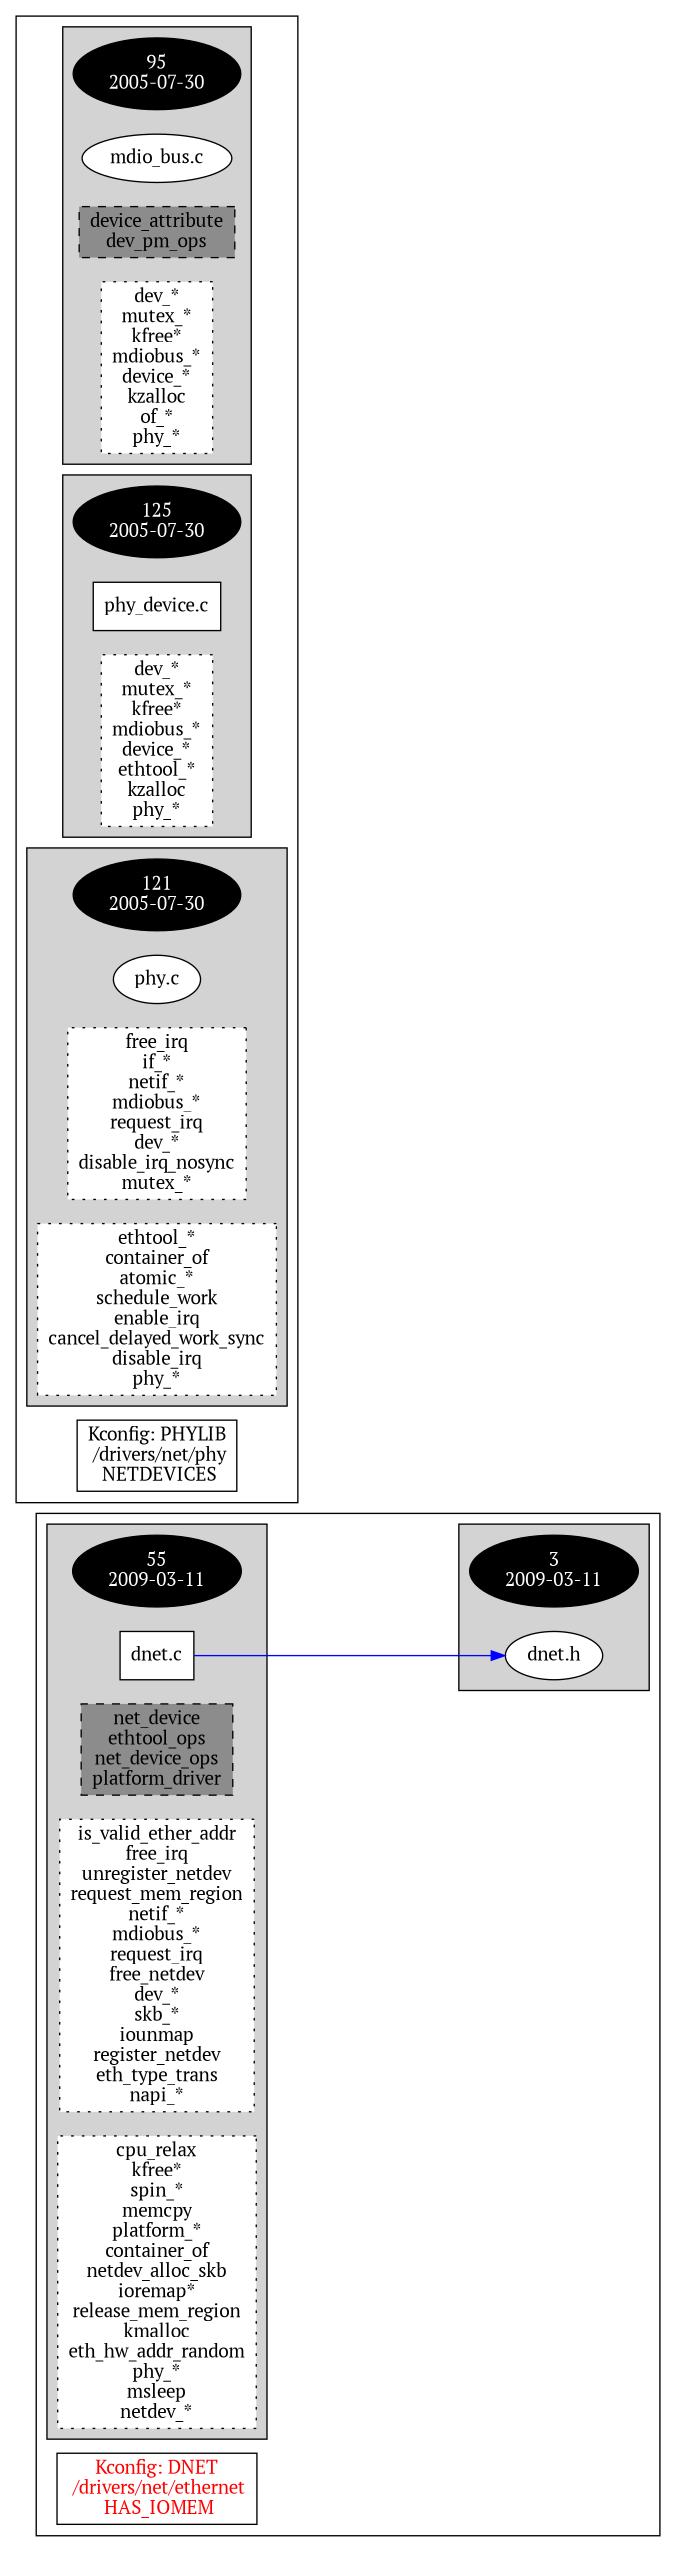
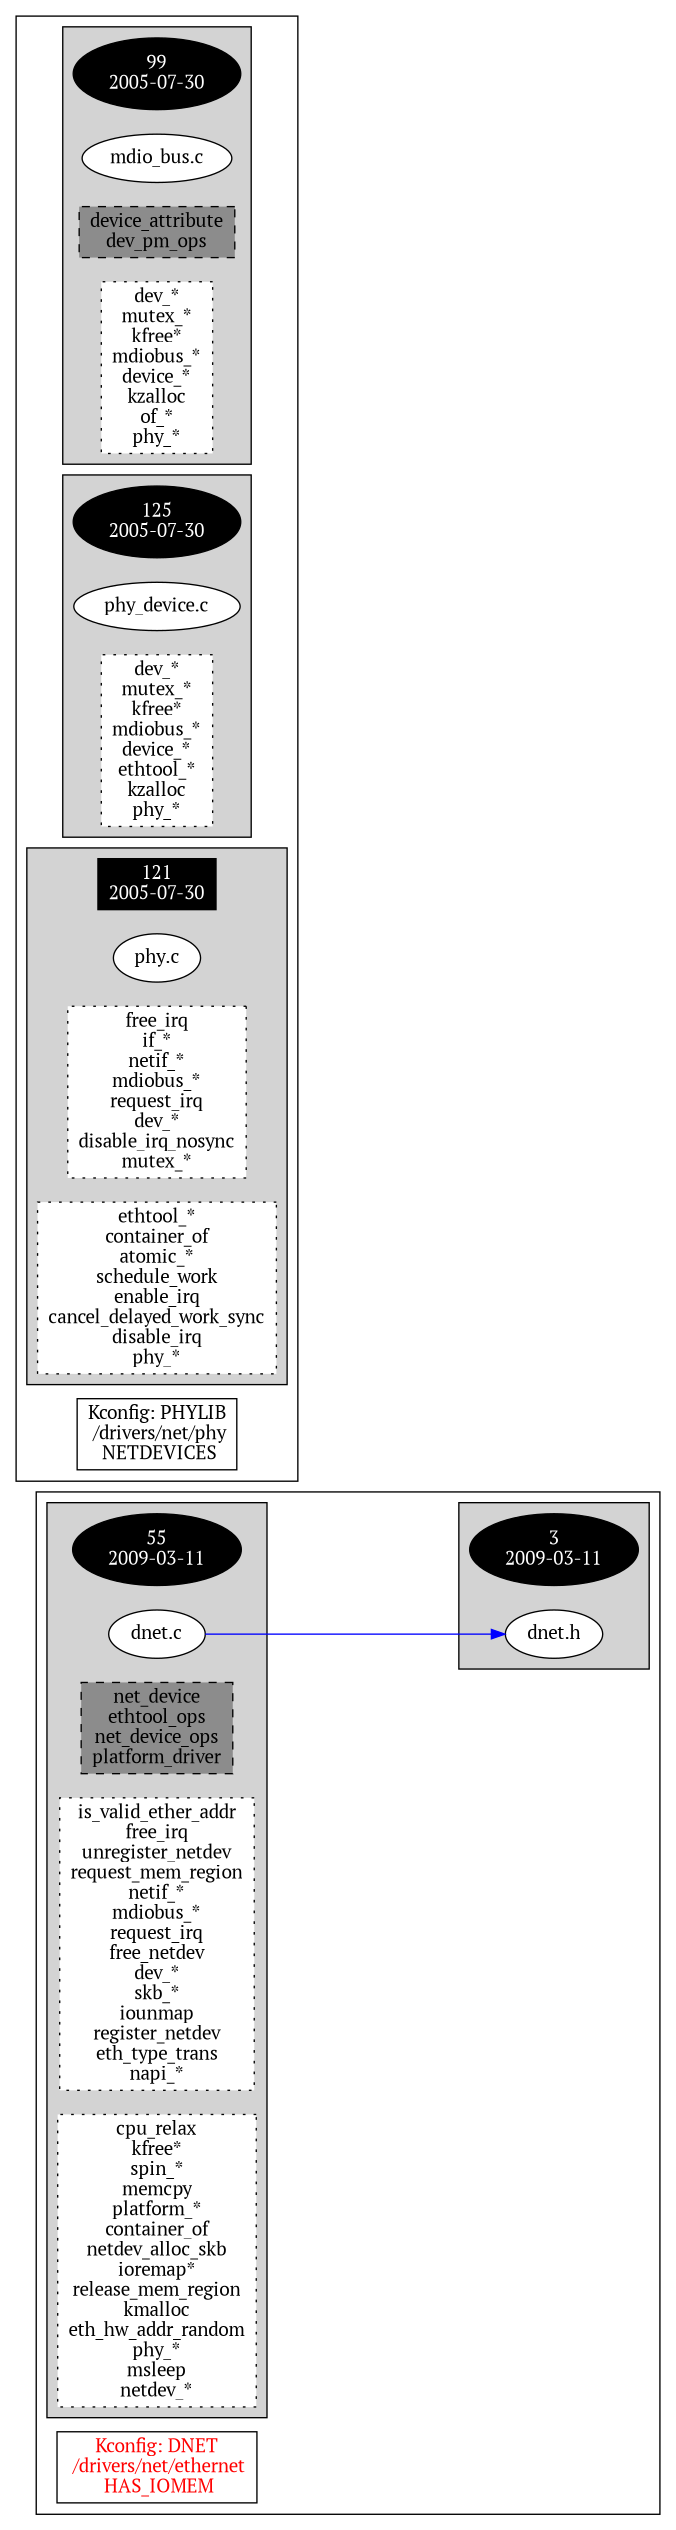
node "95 2005-07-30": label "95 2005-07-30" -> "99 2005-07-30"
node "phy_device.c": shape box -> ellipse
node "121 2005-07-30": shape ellipse -> box
node "dnet.c": shape box -> ellipse
